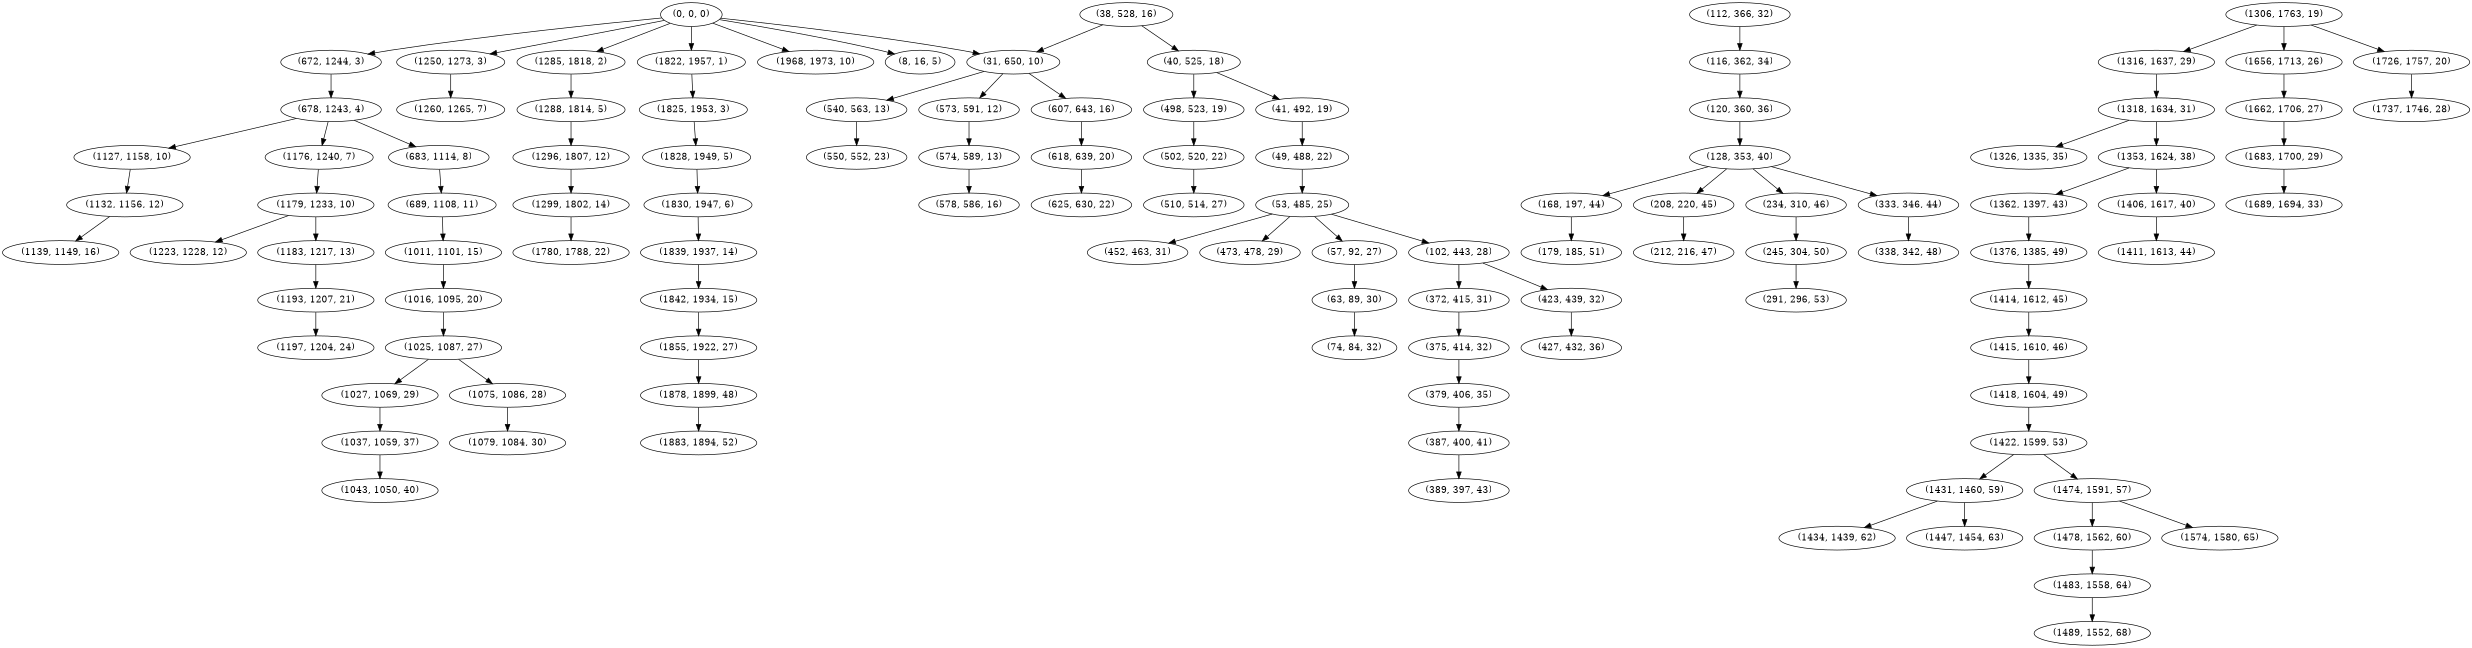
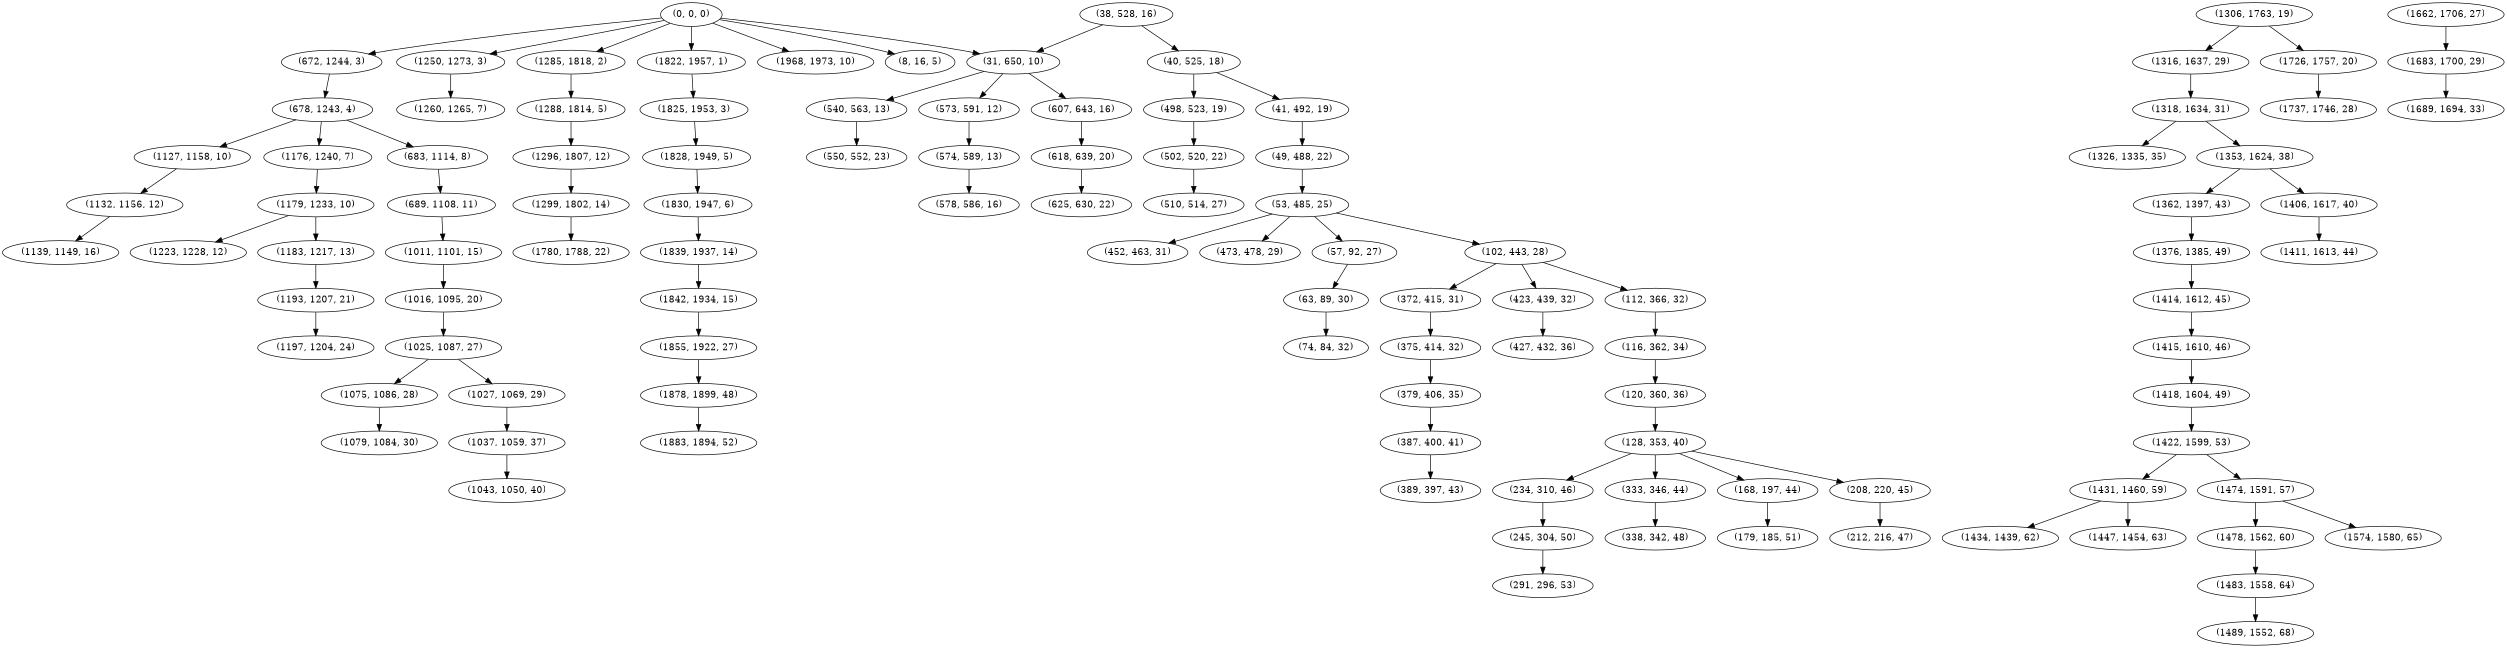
node "(1656, 1713, 26)": removed
edge "(102, 443, 28)" -> "(112, 366, 32)": added
